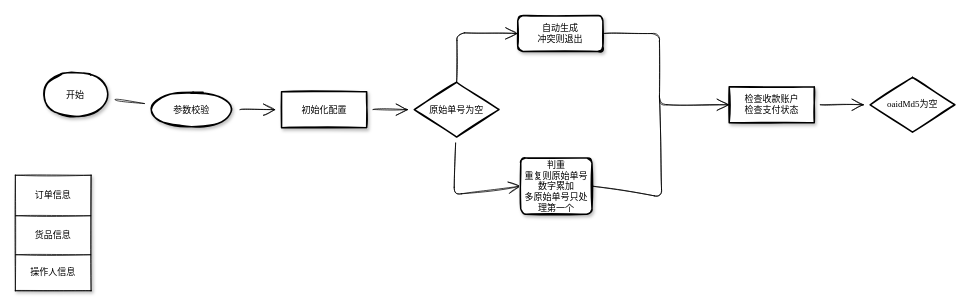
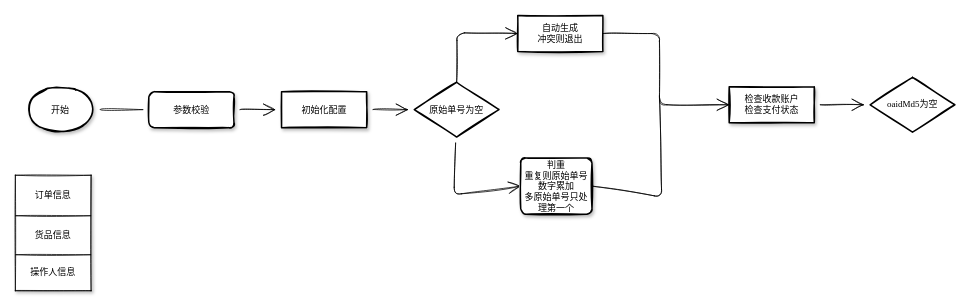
node "自动生成 冲突则退出": shape rounded rectangle -> rectangle
node "开始": moved (75, 95) -> (60, 110)
node "参数校验": shape ellipse -> rounded rectangle
